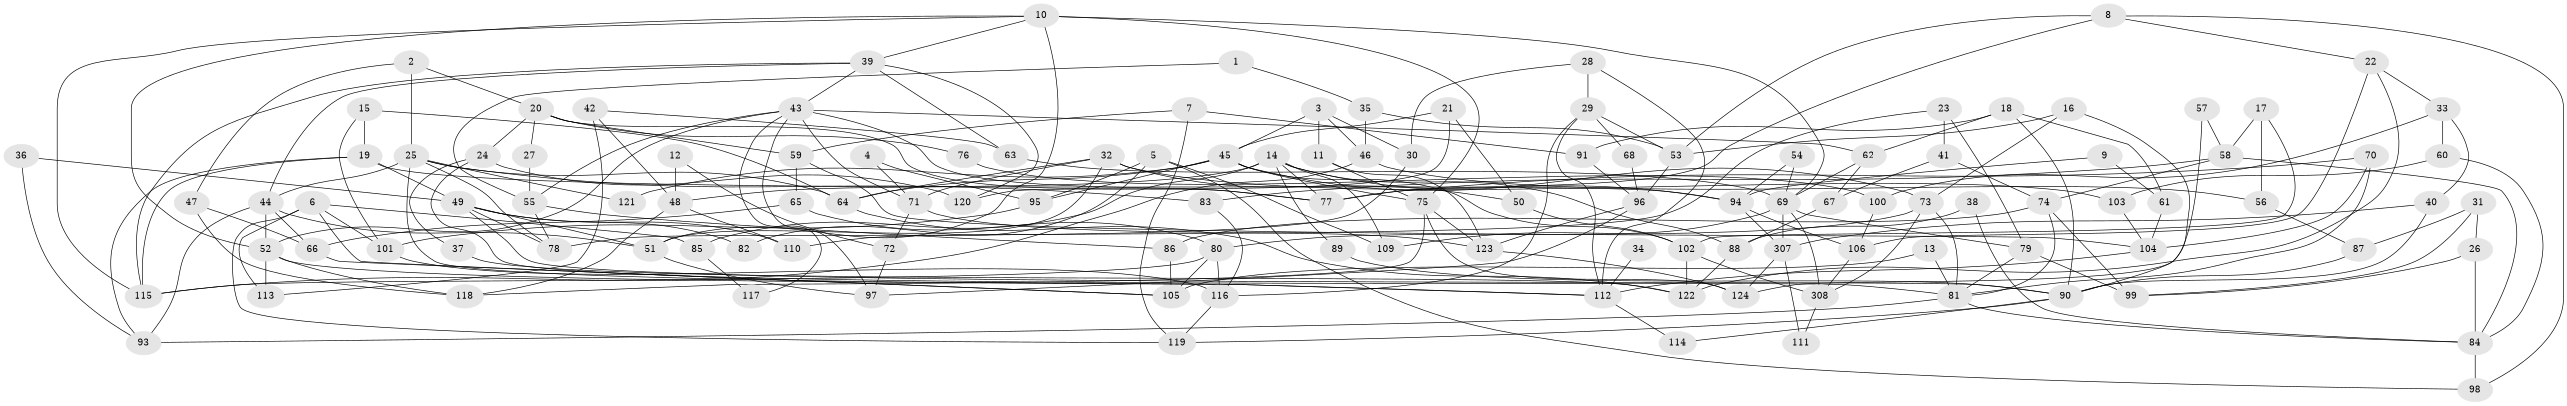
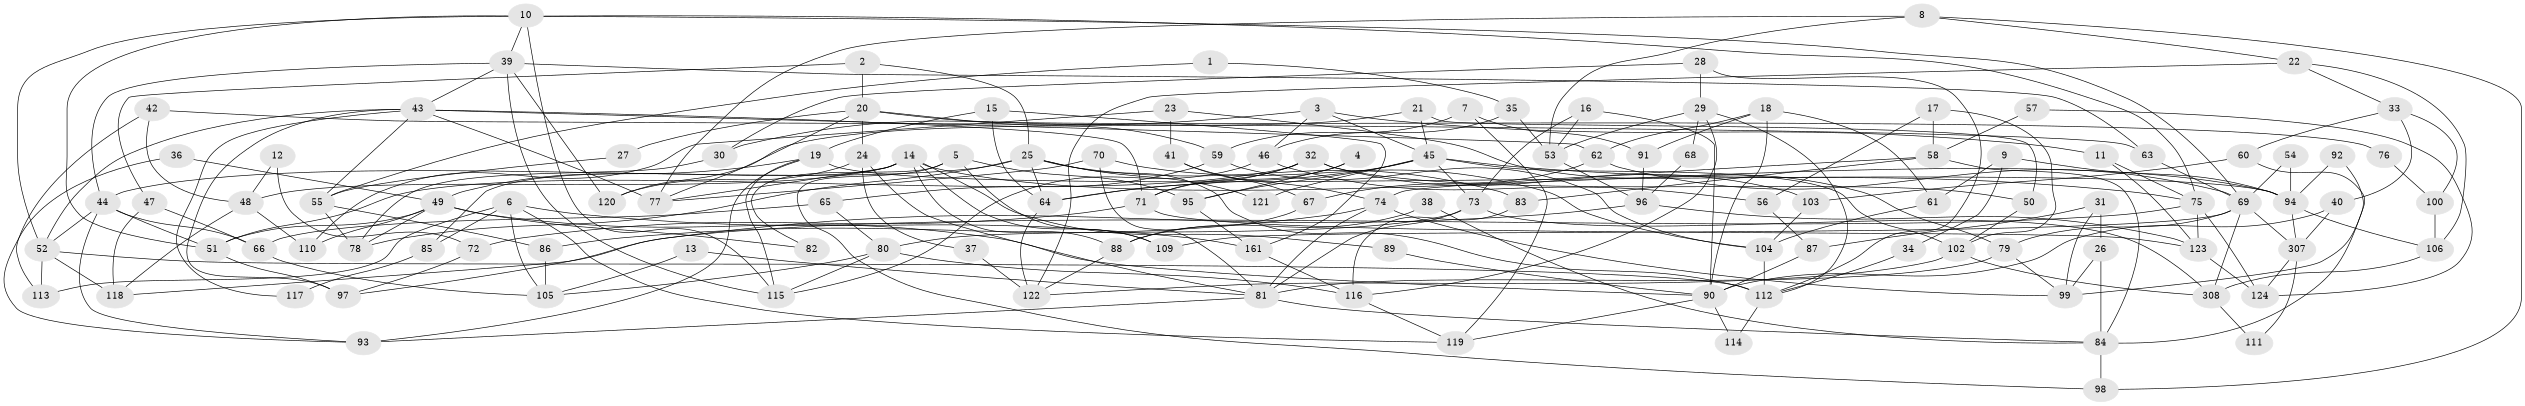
node "92": added
edge "9" -- "34": added
node "101": label "101" -> "161"
